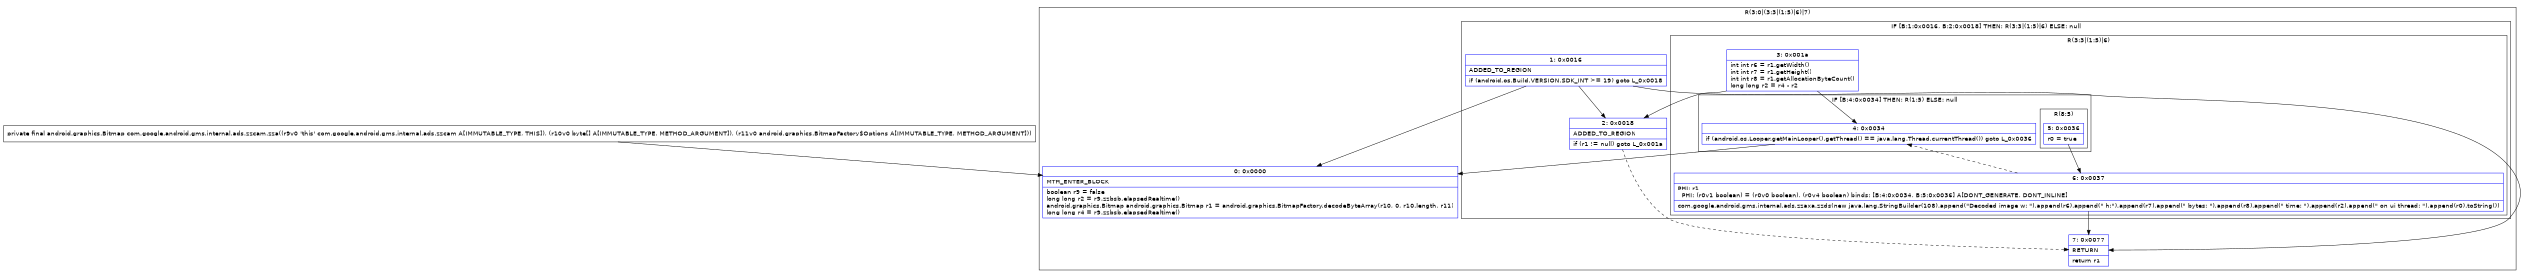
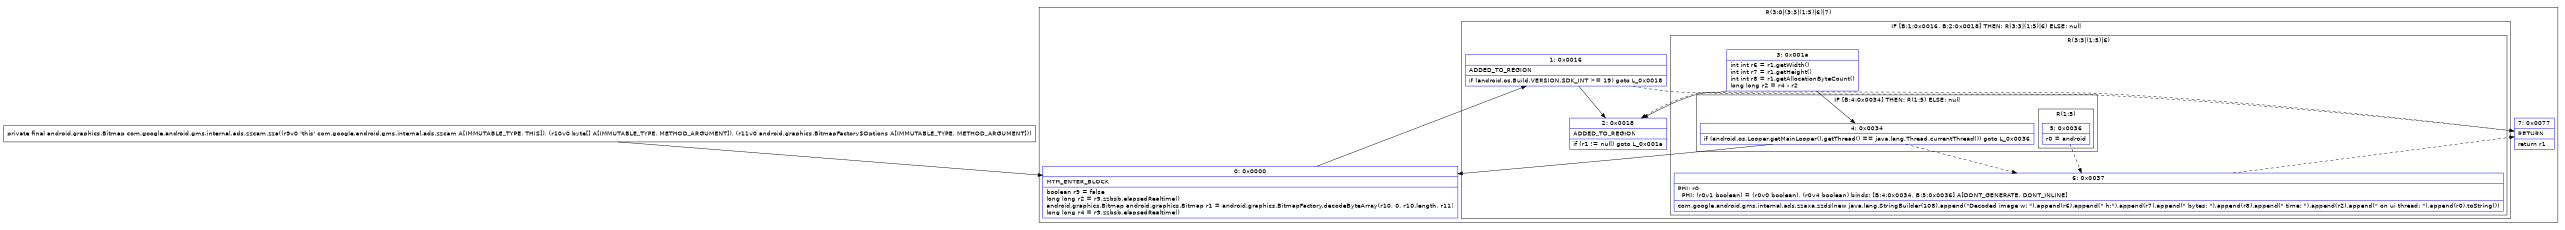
edge "1: 0x0016" -> "7: 0x0077": style solid -> dashed
cluster "R(8:5)": label "R(8:5)" -> "R(1:5)"
edge "1: 0x0016" -> "0: 0x0000": reversed
node "5: 0x0036": text "r0 = true" -> "r0 = android"
edge "5: 0x0036" -> "6: 0x0037": style solid -> dashed
edge "6: 0x0037" -> "4: 0x0034": reversed
node "6: 0x0037": text "PHI: r1" -> "PHI: r0"
edge "6: 0x0037" -> "7: 0x0077": style solid -> dashed
edge "2: 0x0018" -> "7: 0x0077": reversed
